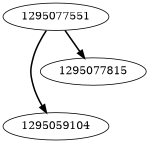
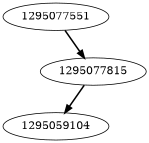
edge "1295077551" -> "1295059104": now "1295077815" -> "1295059104"
